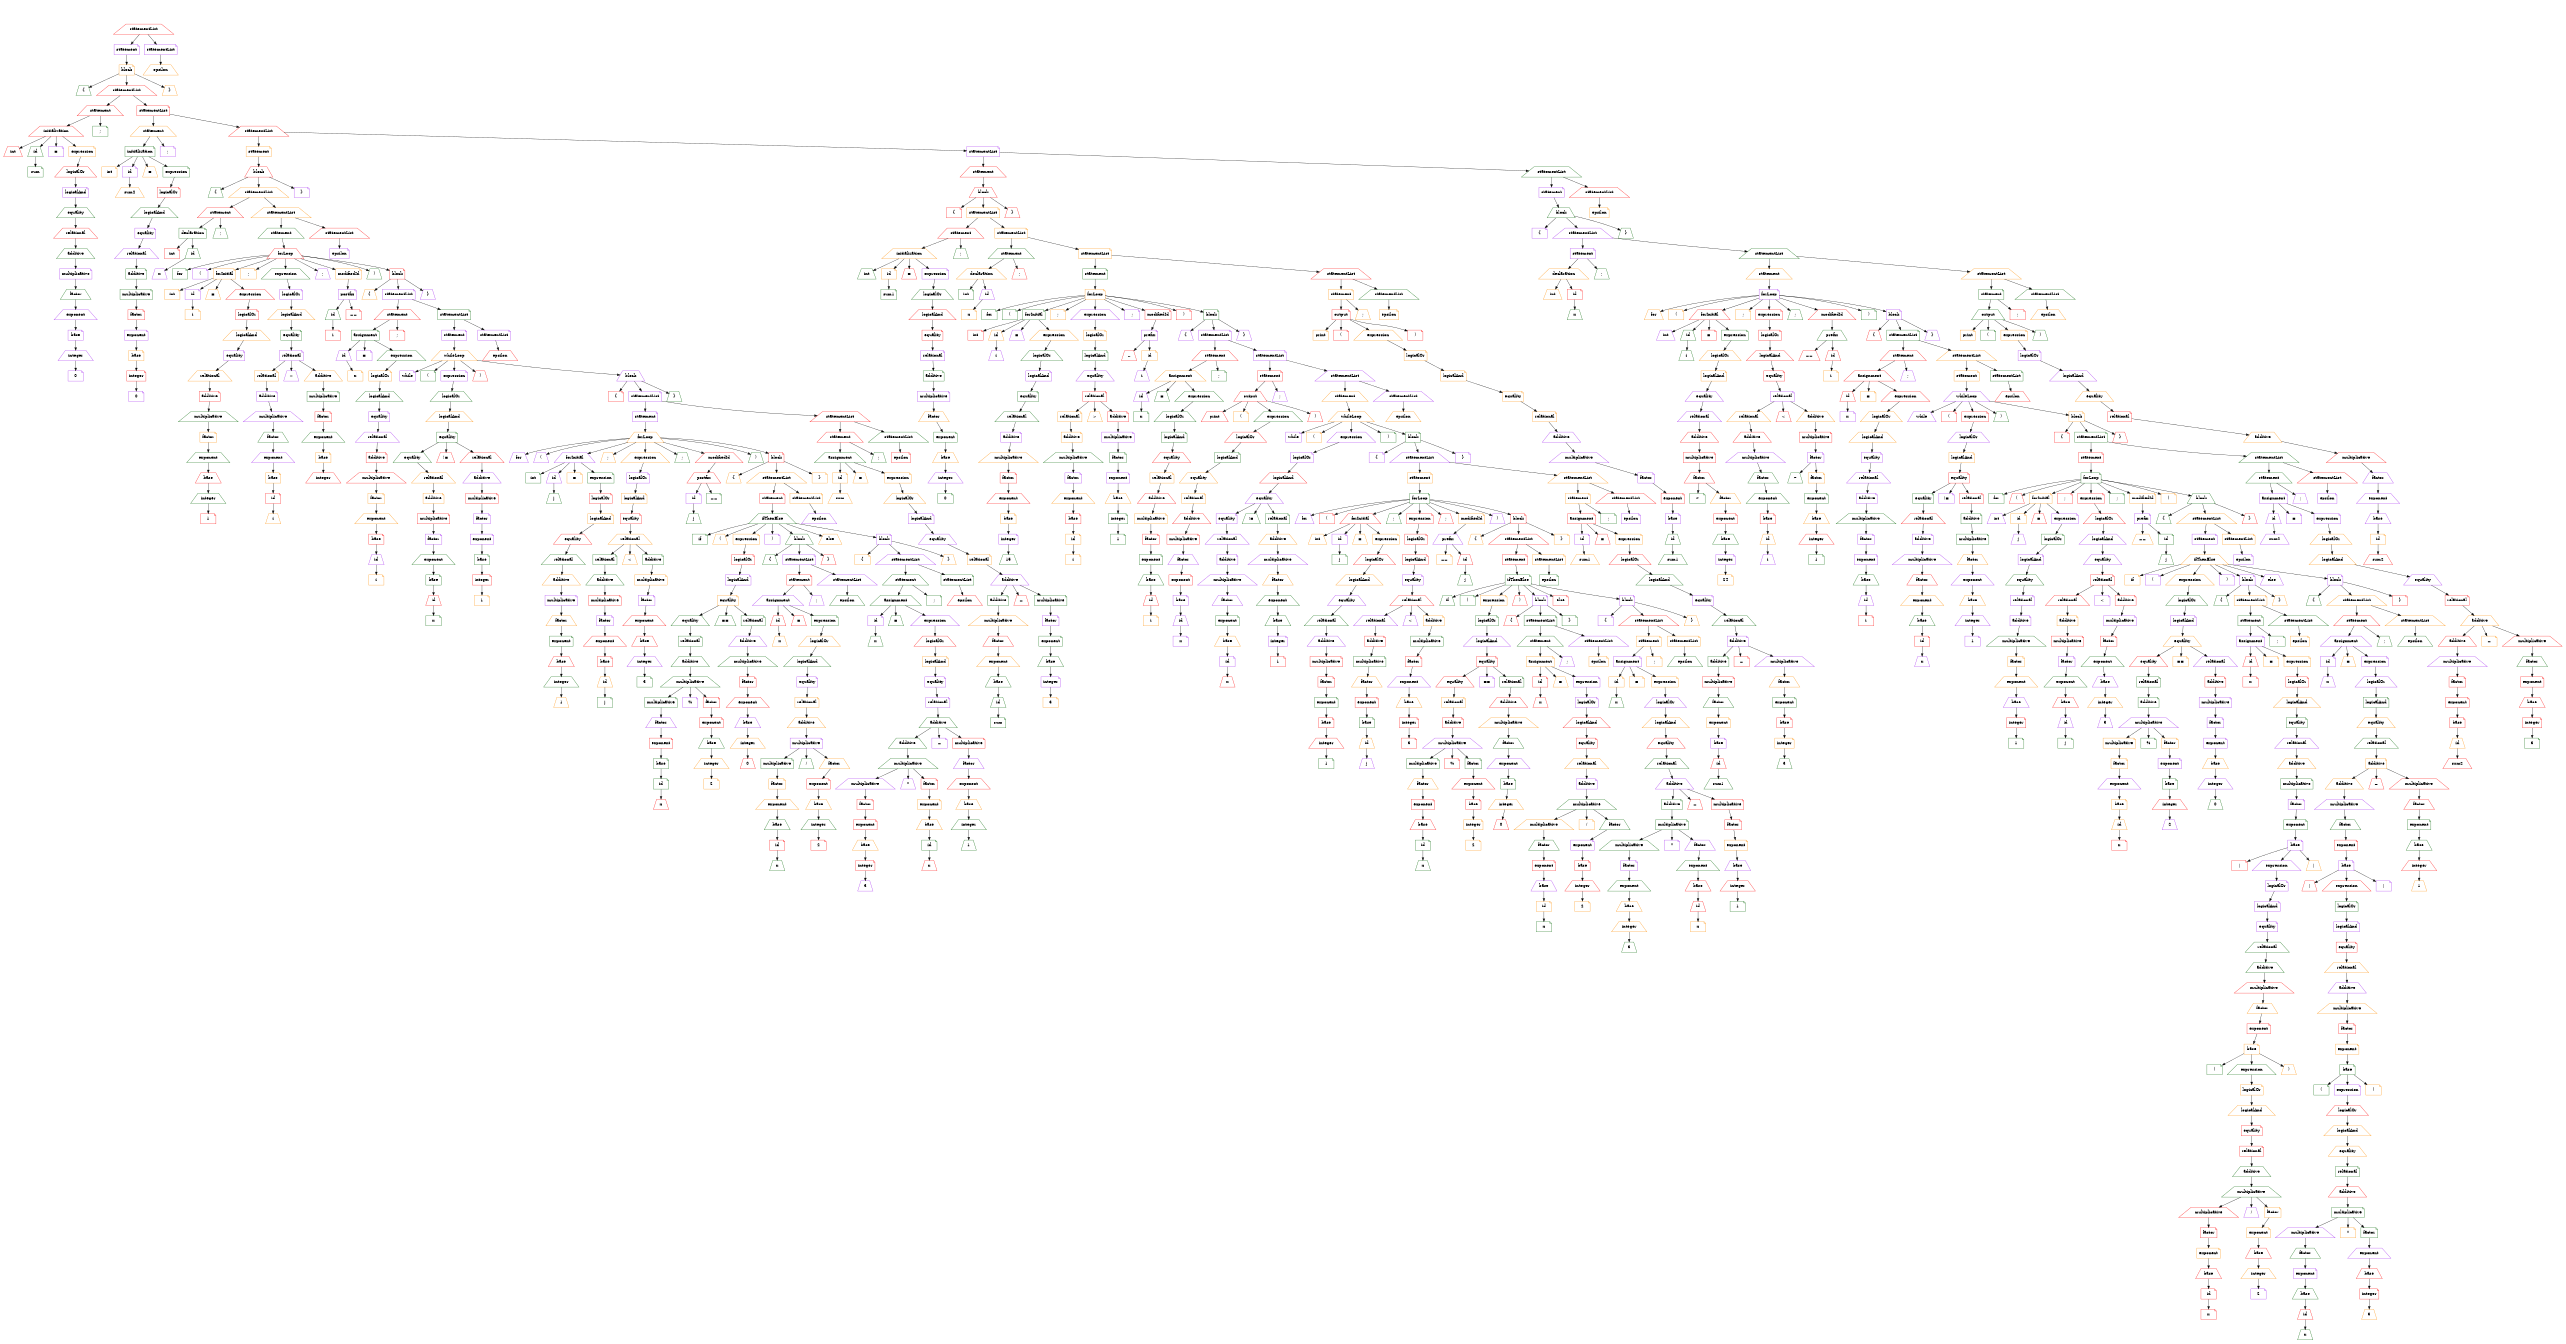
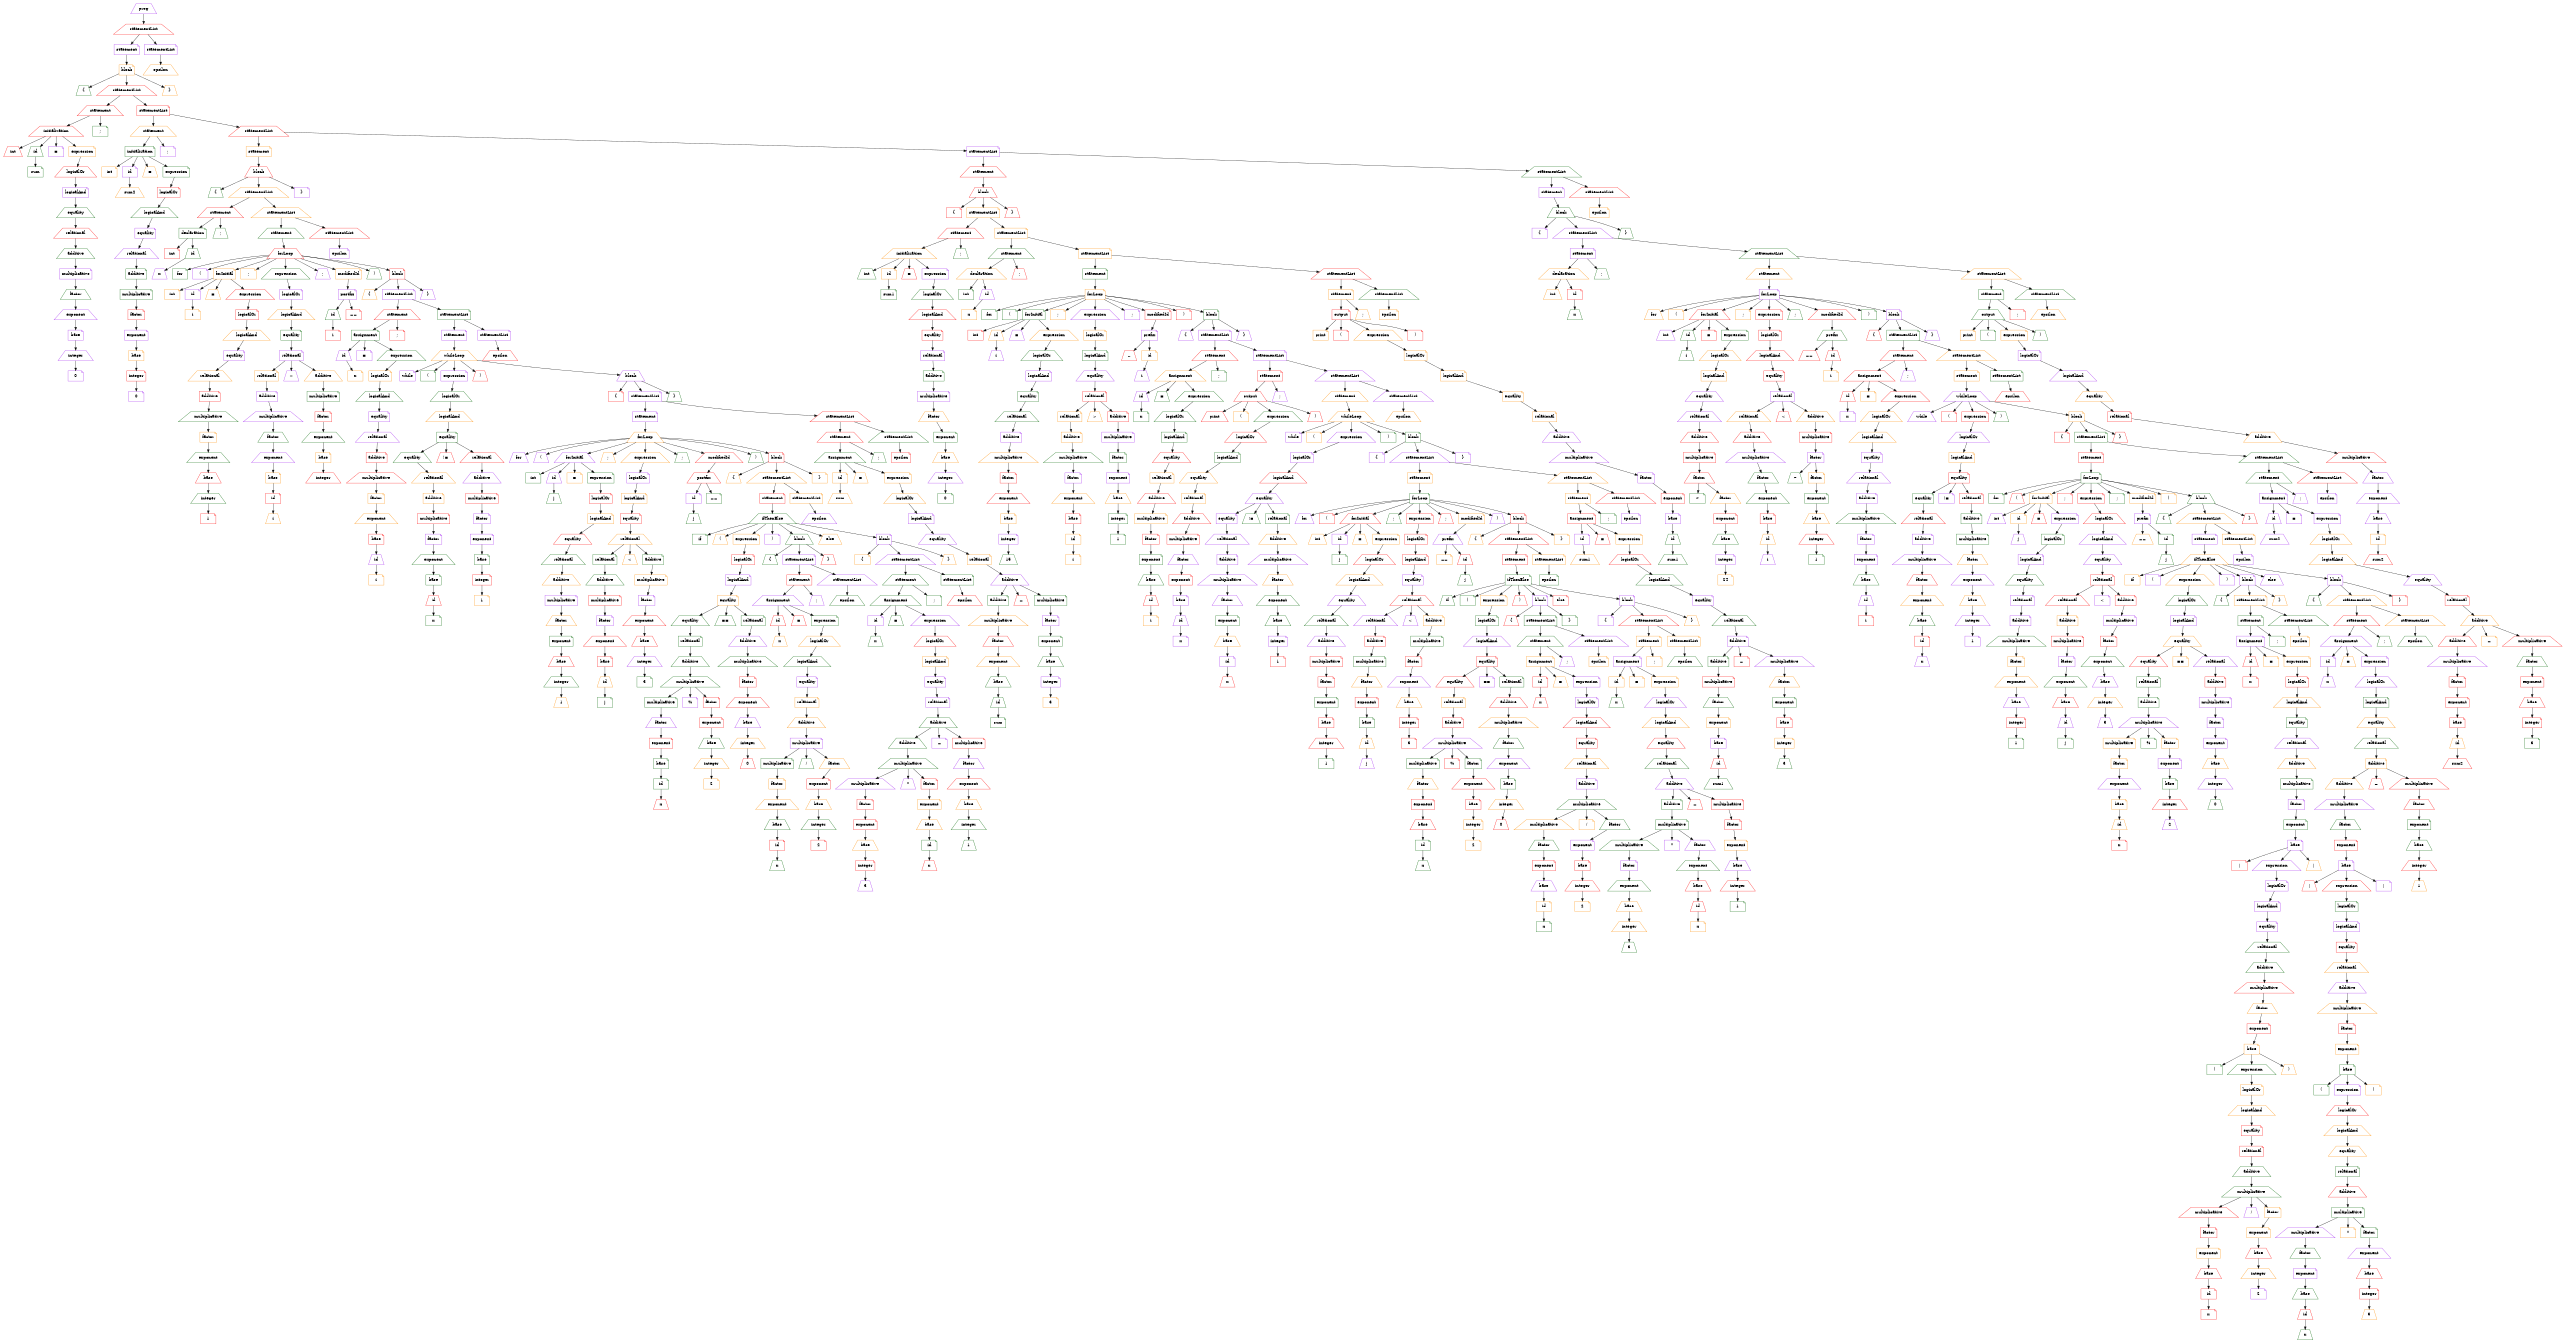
node "prog": added
